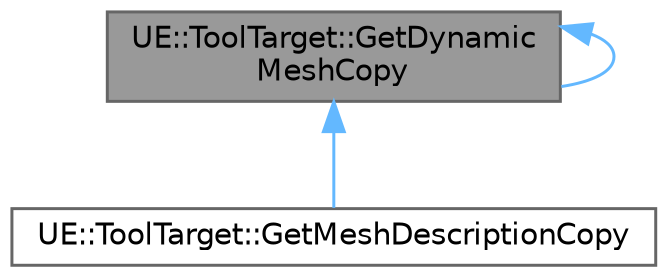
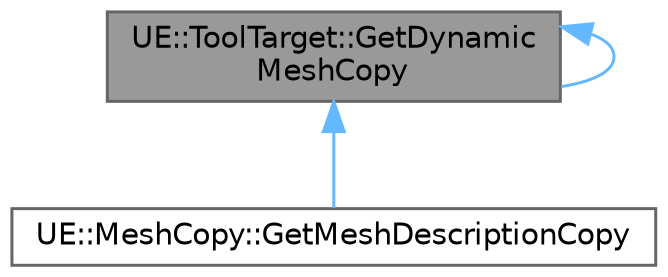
node "UE::ToolTarget::GetMeshDescriptionCopy": label "UE::ToolTarget::GetMeshDescriptionCopy" -> "UE::MeshCopy::GetMeshDescriptionCopy"
